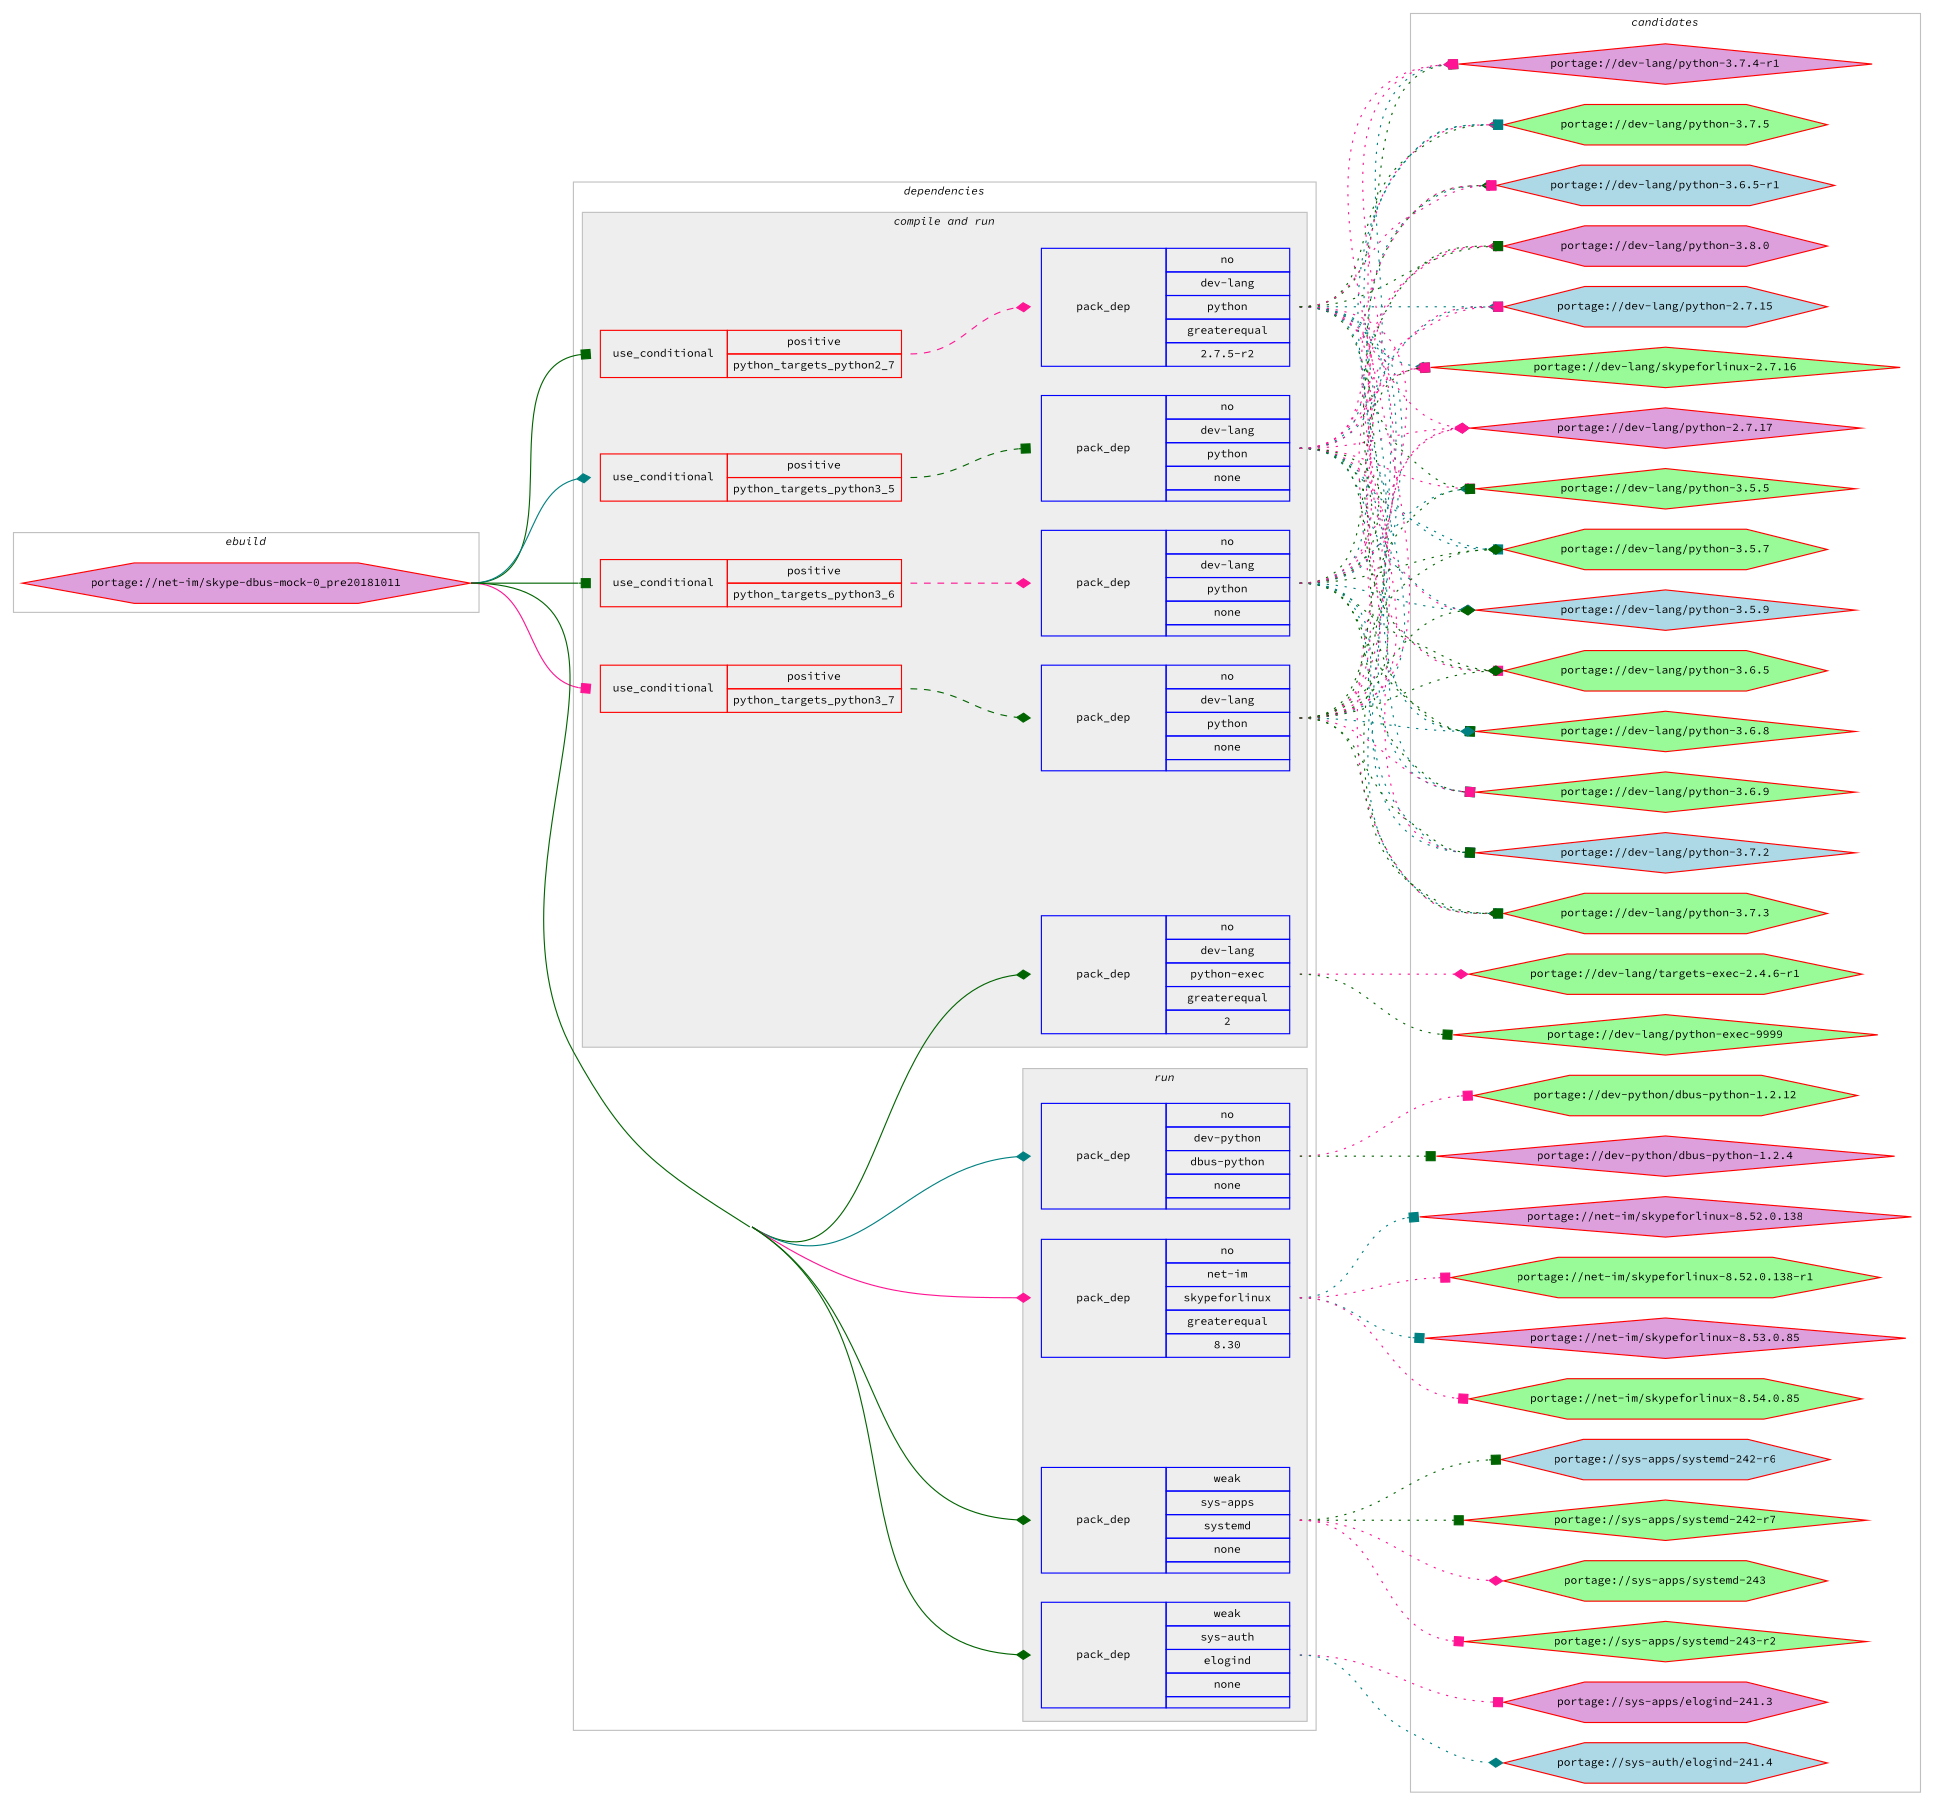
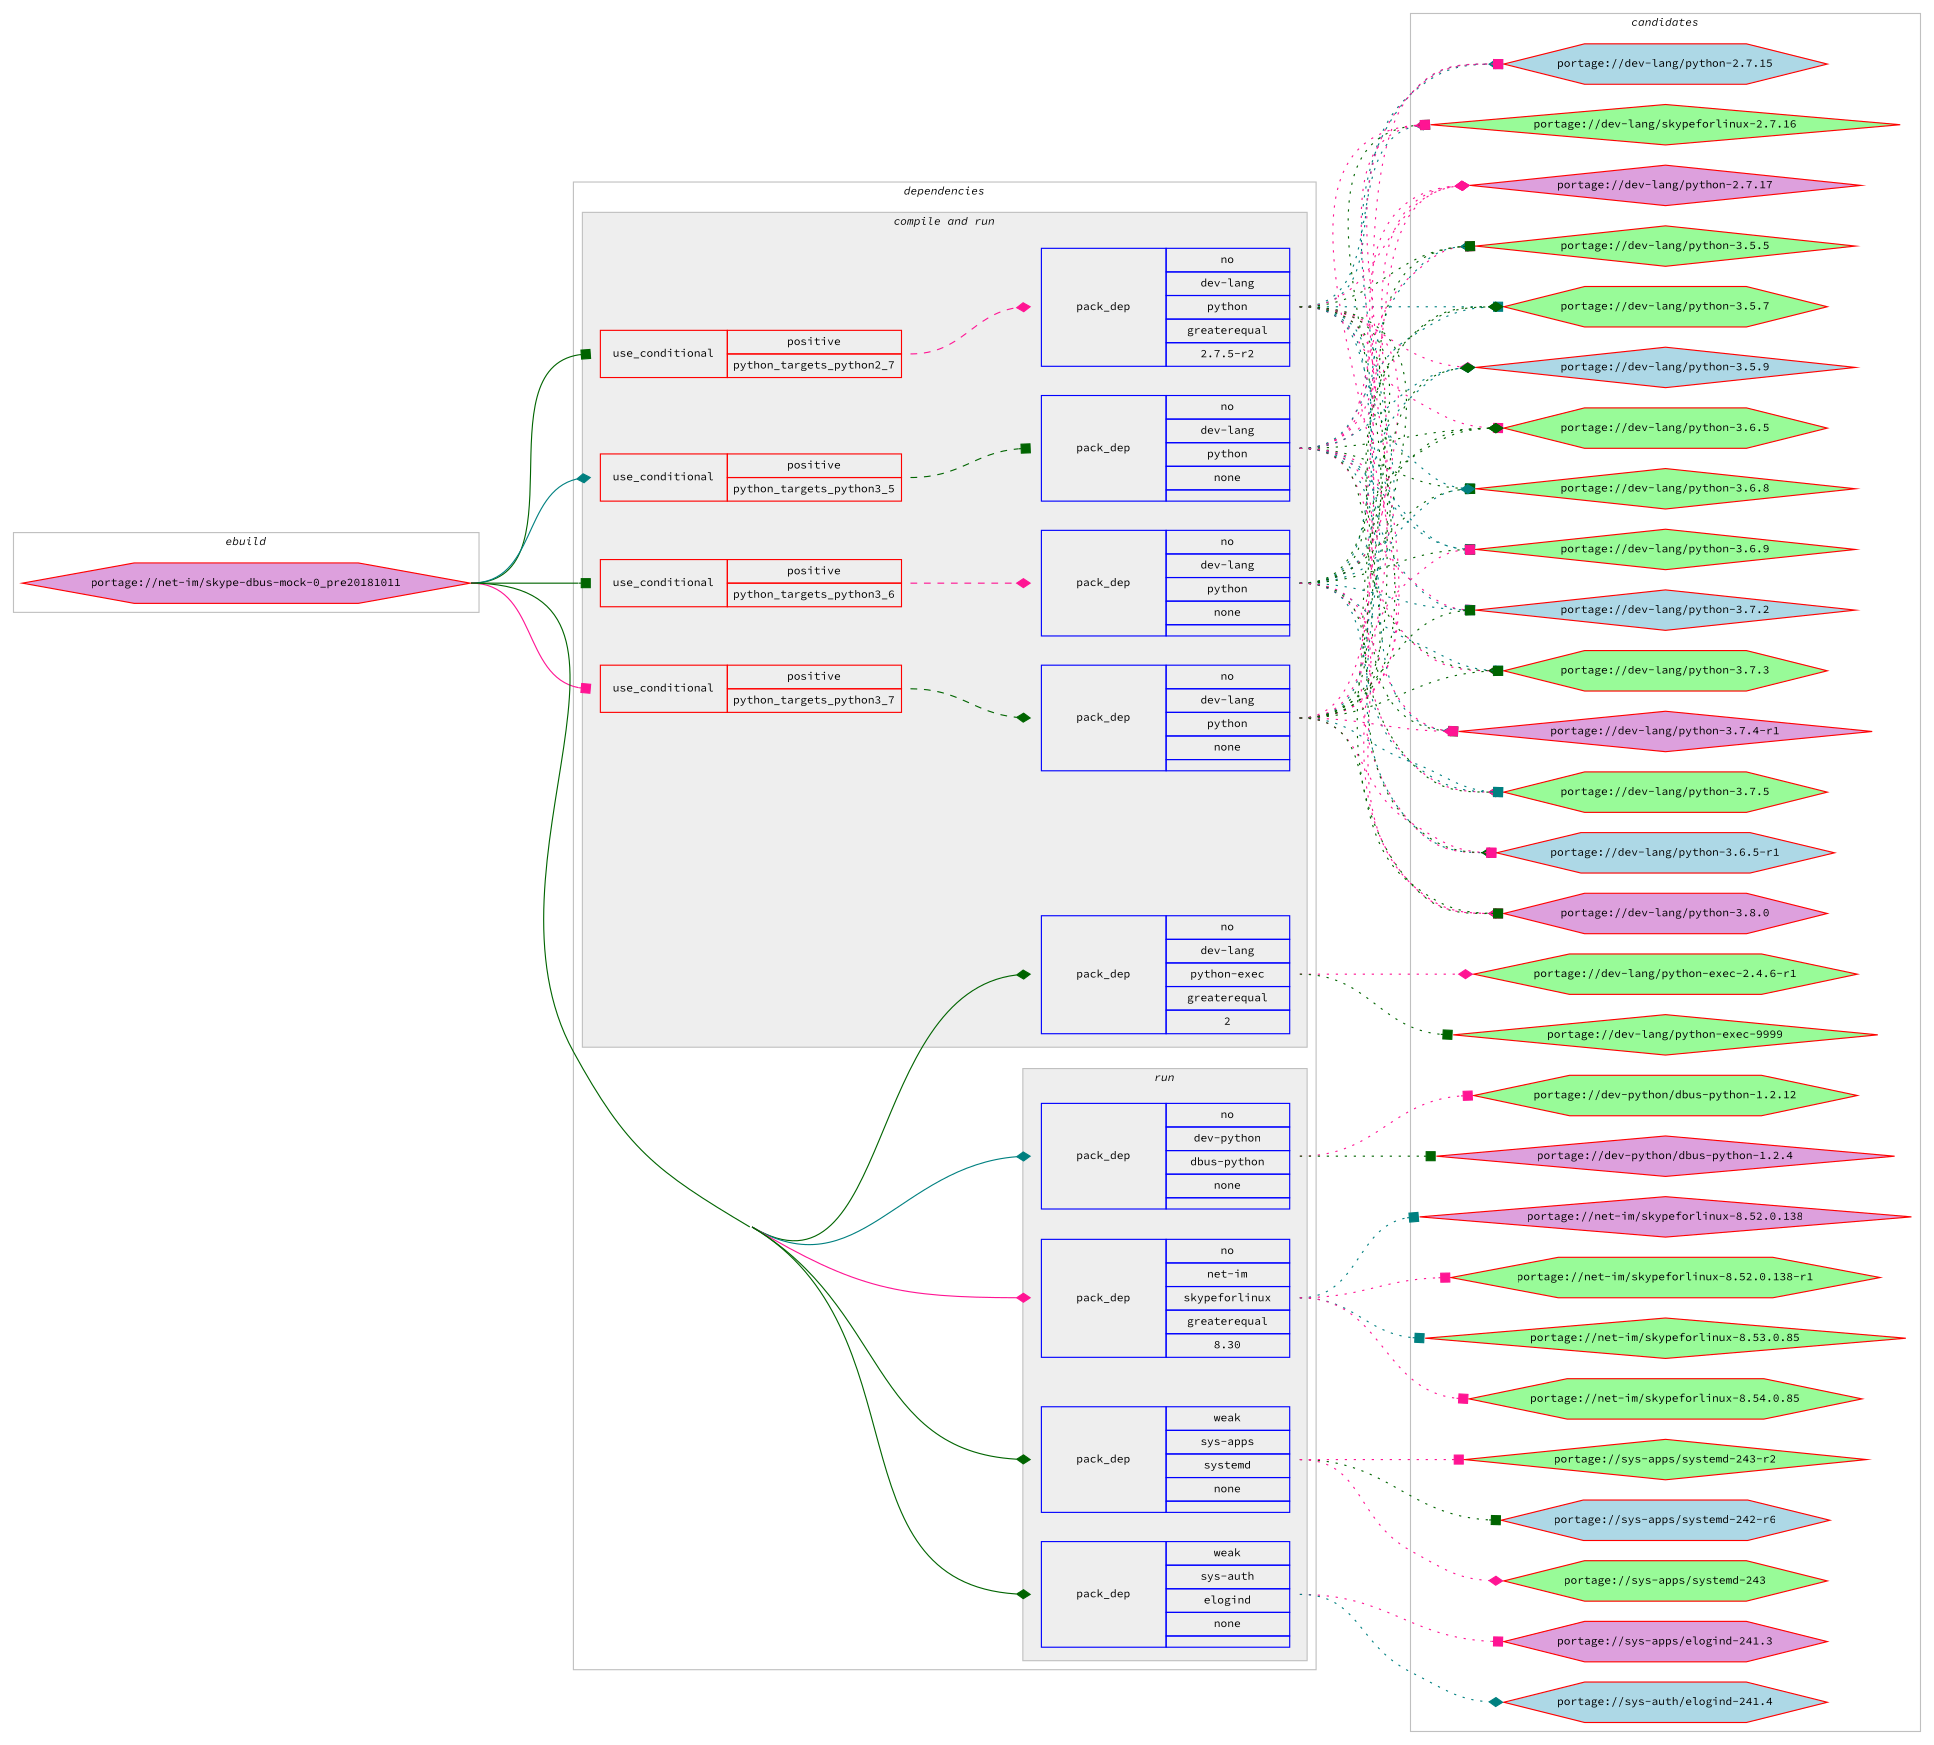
node "portage://dev-lang/targets-exec-2.4.6-r1": label "portage://dev-lang/targets-exec-2.4.6-r1" -> "portage://dev-lang/python-exec-2.4.6-r1"
node "portage://net-im/skypeforlinux-8.53.0.85": fillcolor plum -> palegreen
node "portage://sys-apps/systemd-242-r7": removed
